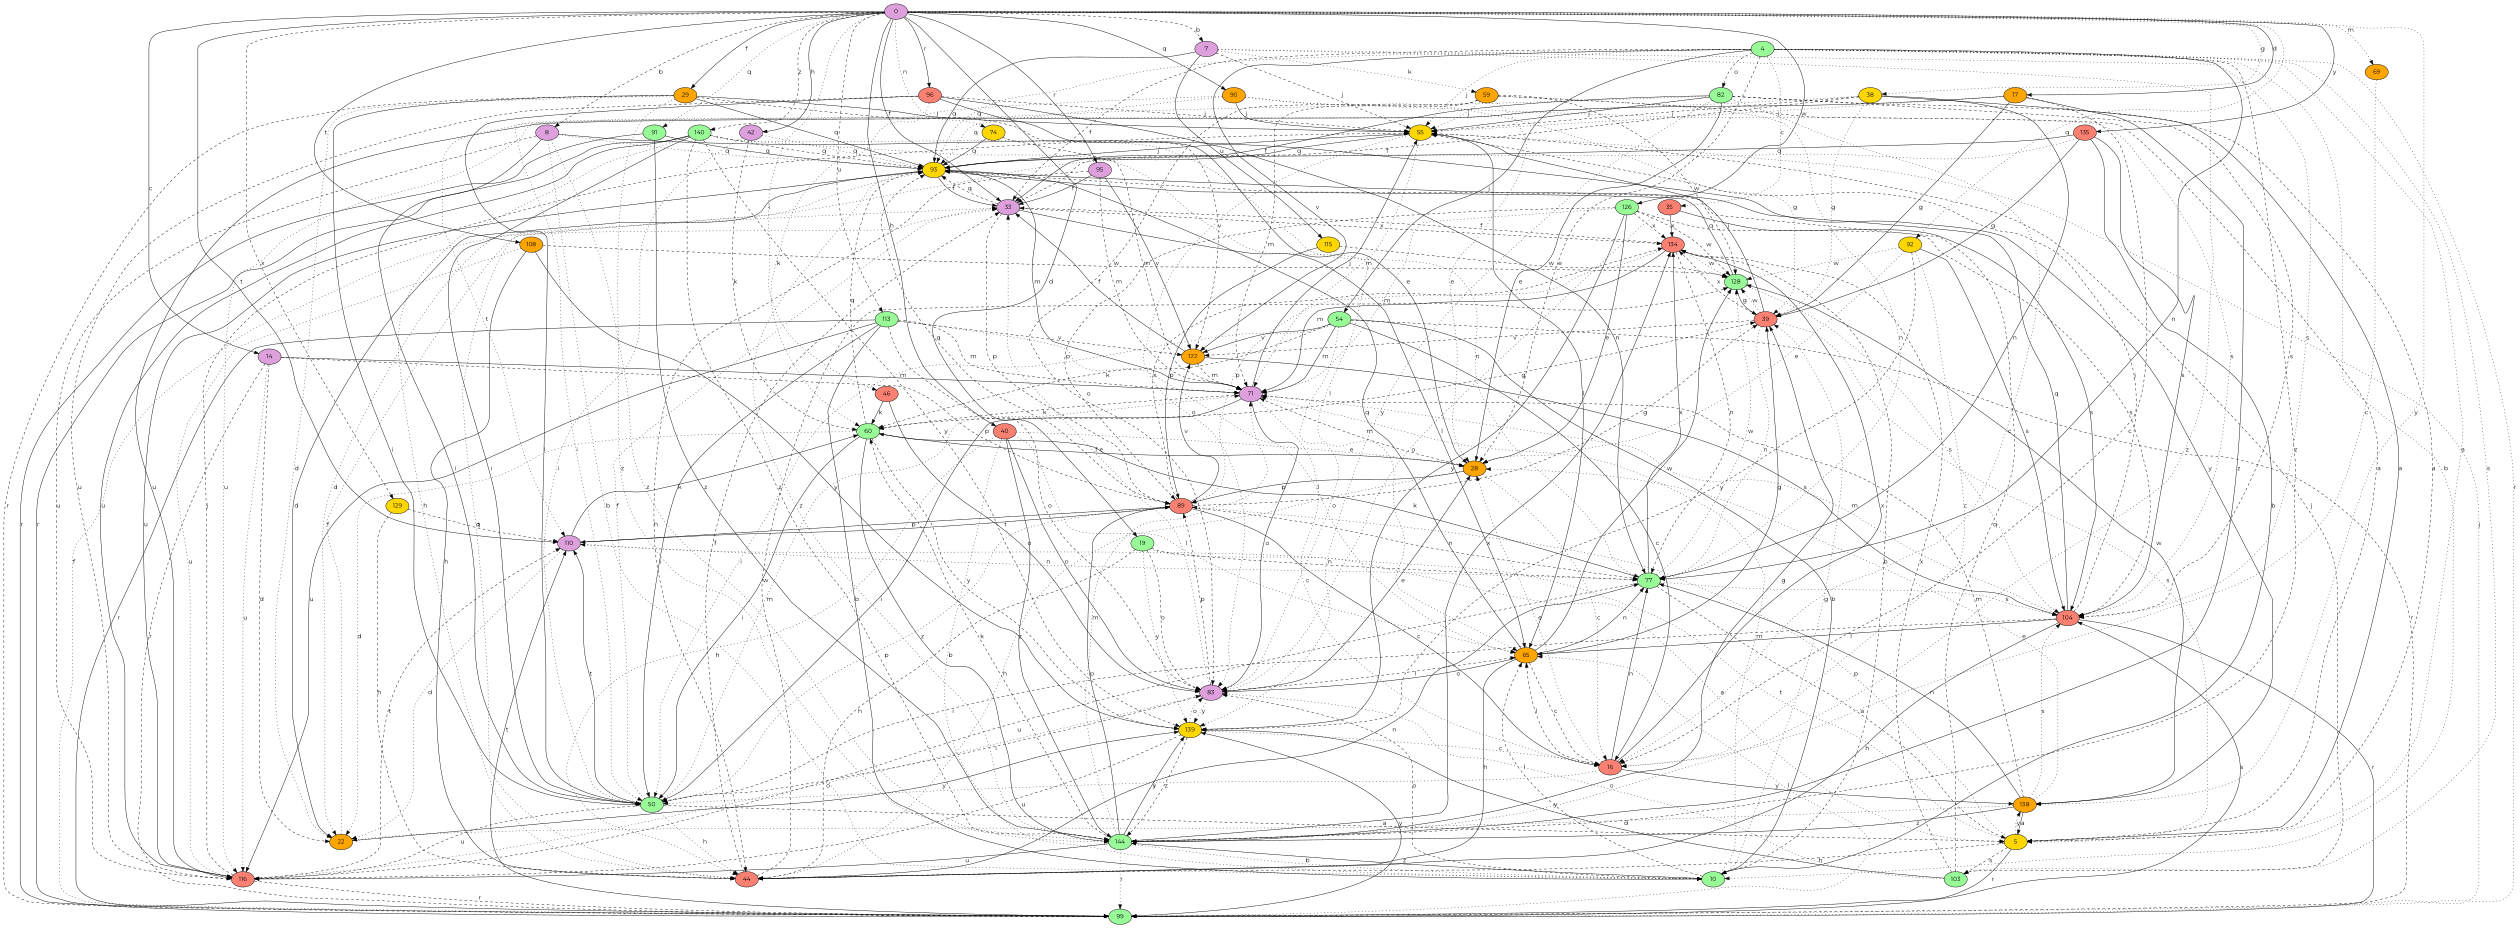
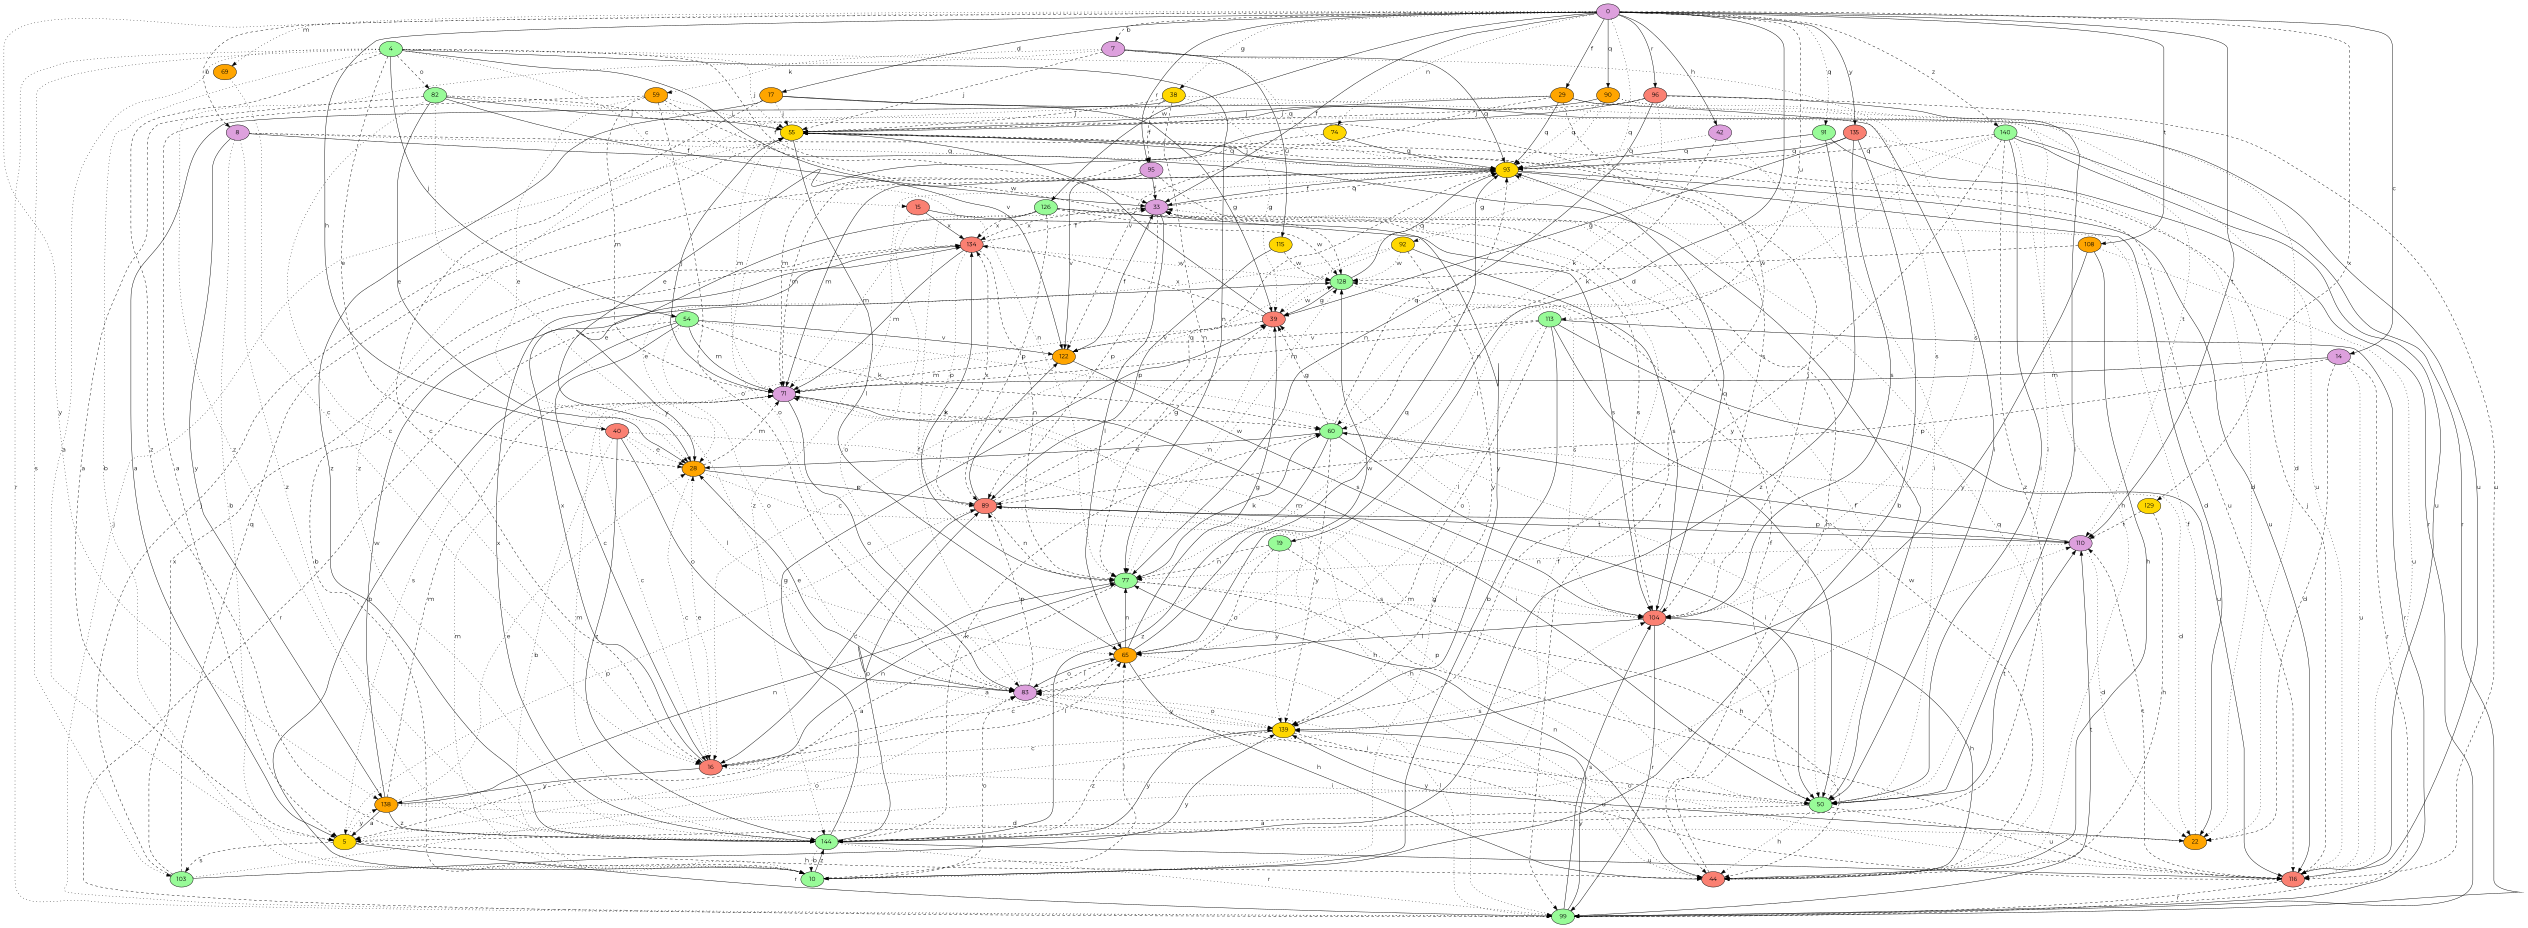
edge "38" -> "33": now "38" -> "95"
node "35": label "35" -> "15"
edge "38" -> "77": style solid -> dashed
node "46": removed
edge "110" -> "60": label "k" -> "i"
edge "99" -> "65": reversed
